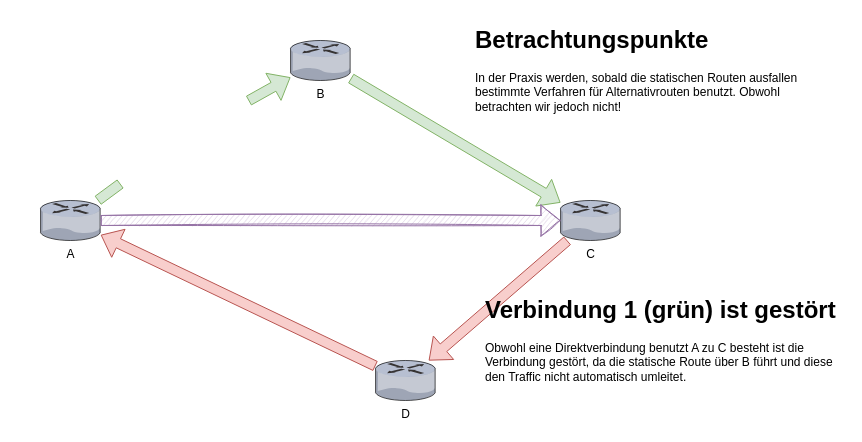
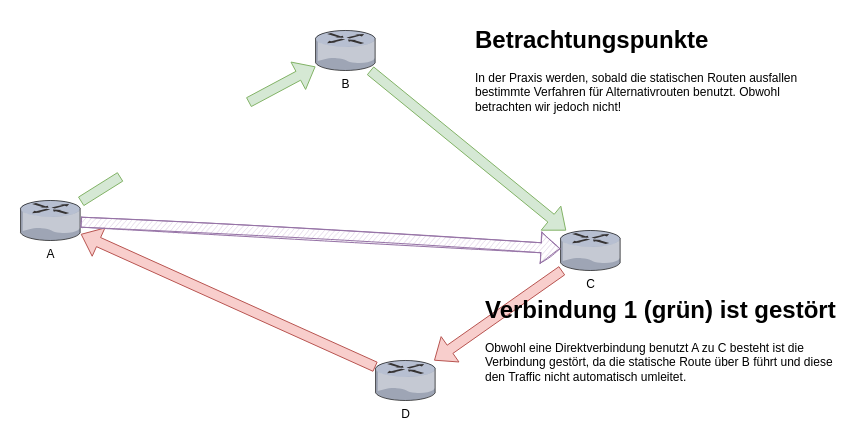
node "B": moved (321, 61) -> (346, 51)
node "A": moved (71, 221) -> (51, 221)
node "C": moved (591, 221) -> (591, 251)
